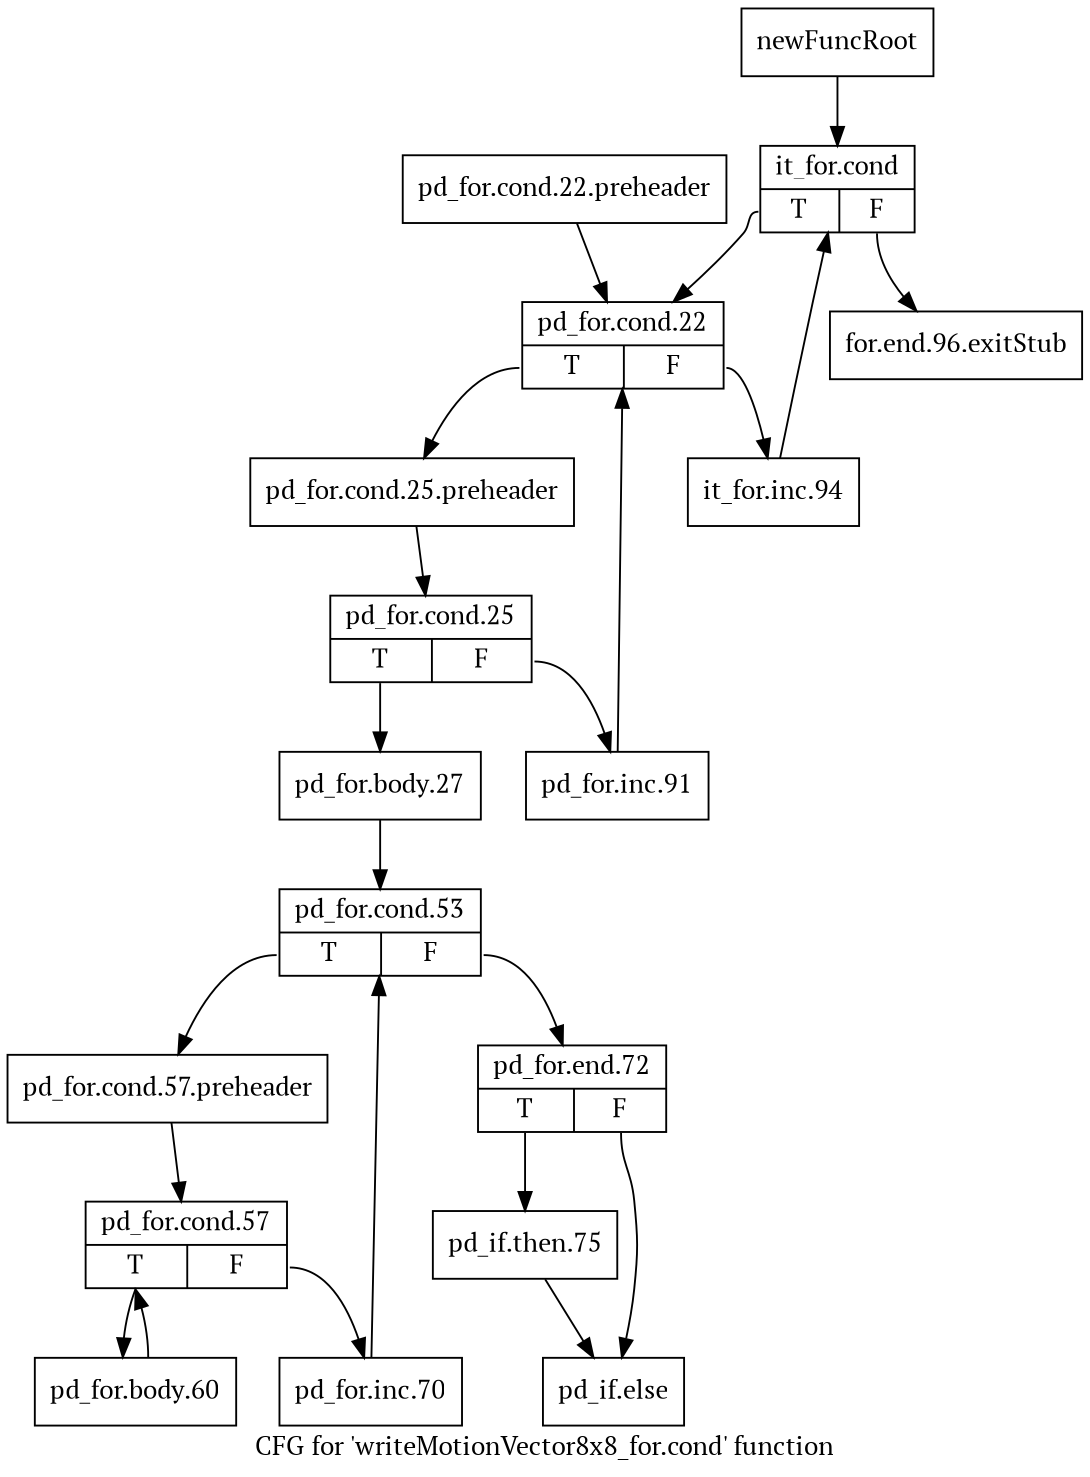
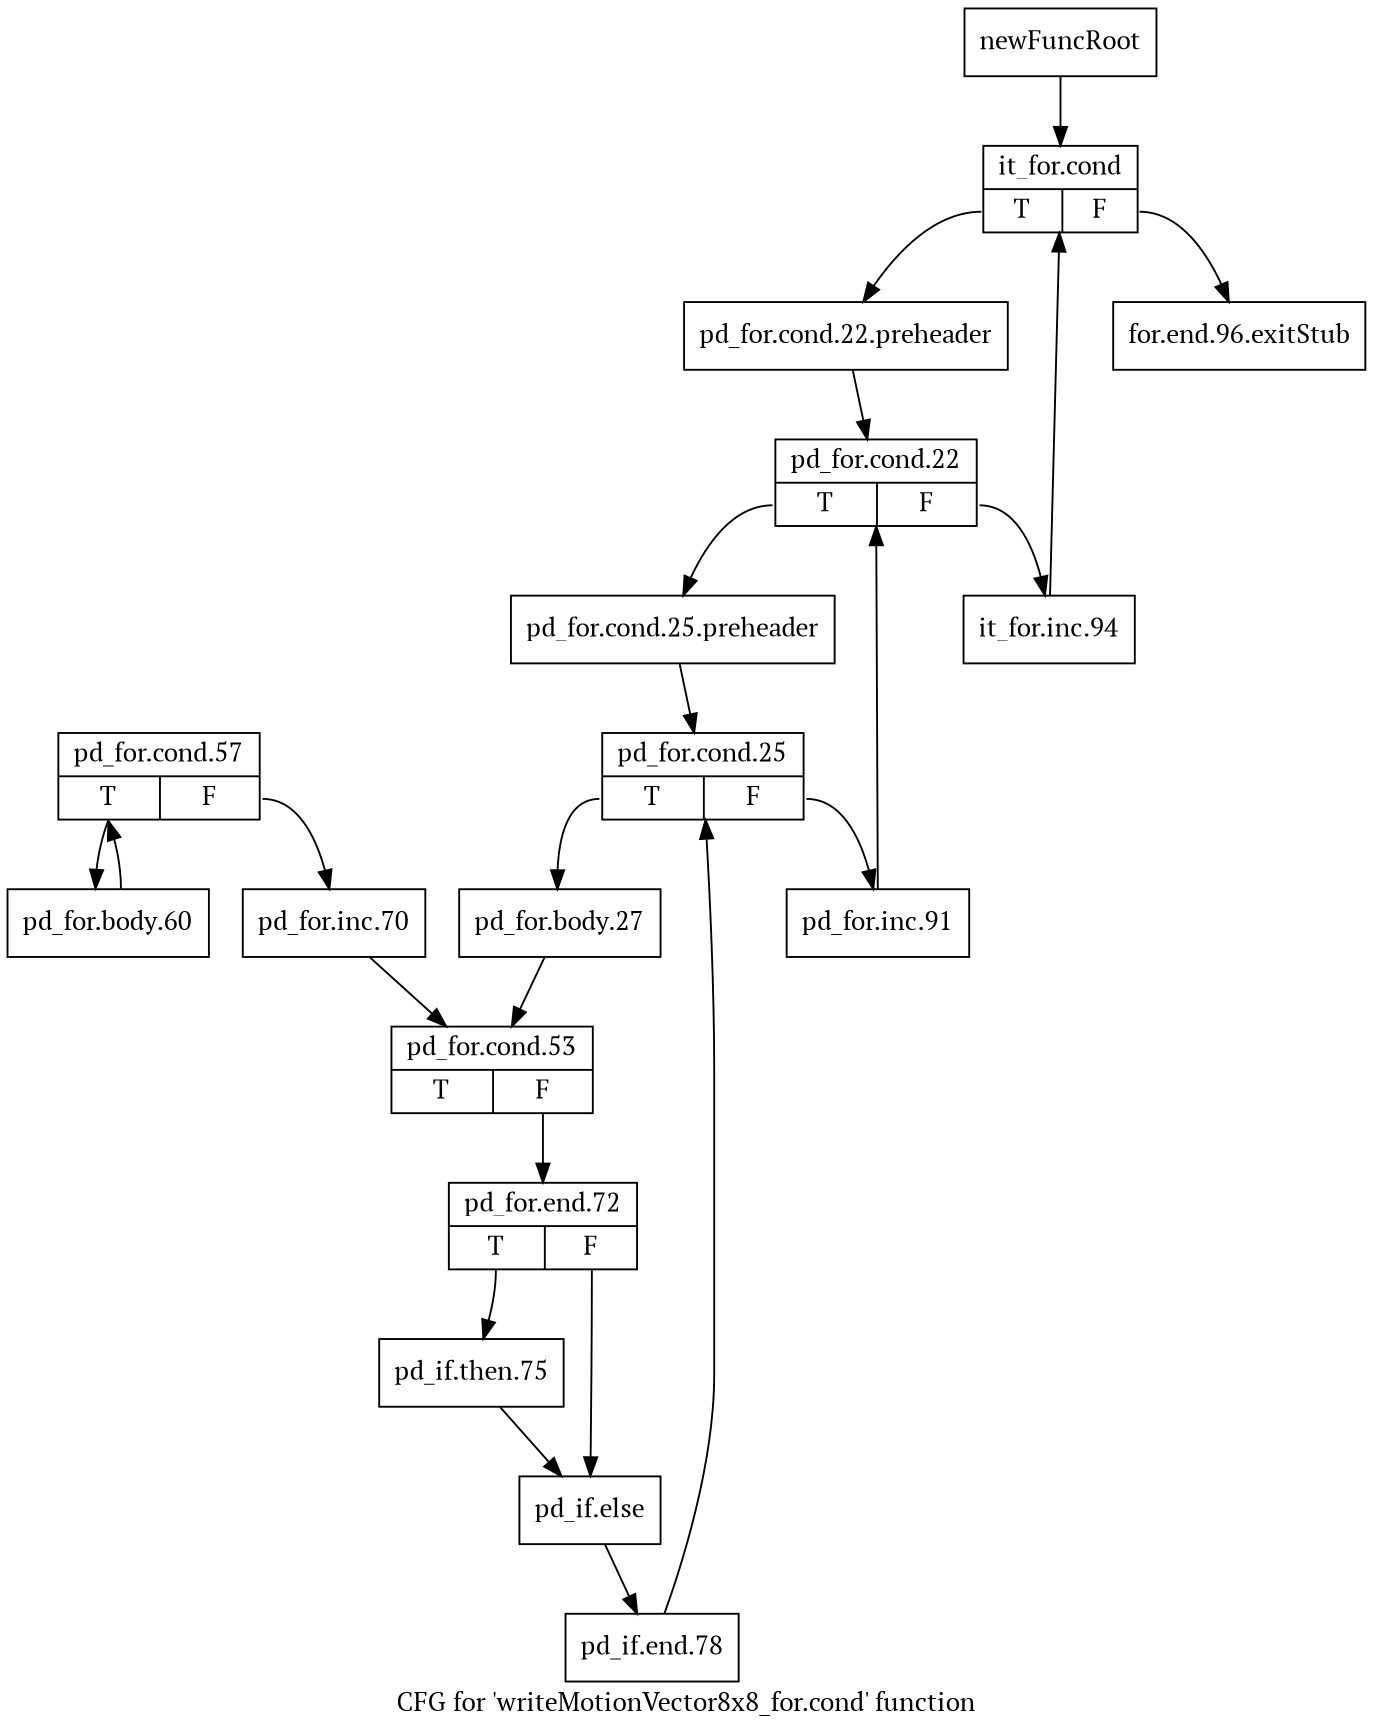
edge "it_for.cond" -> "pd_for.cond.22": now "it_for.cond" -> "pd_for.cond.22.preheader"
node "pd_for.cond.57.preheader": removed
node "pd_if.end.78": added
